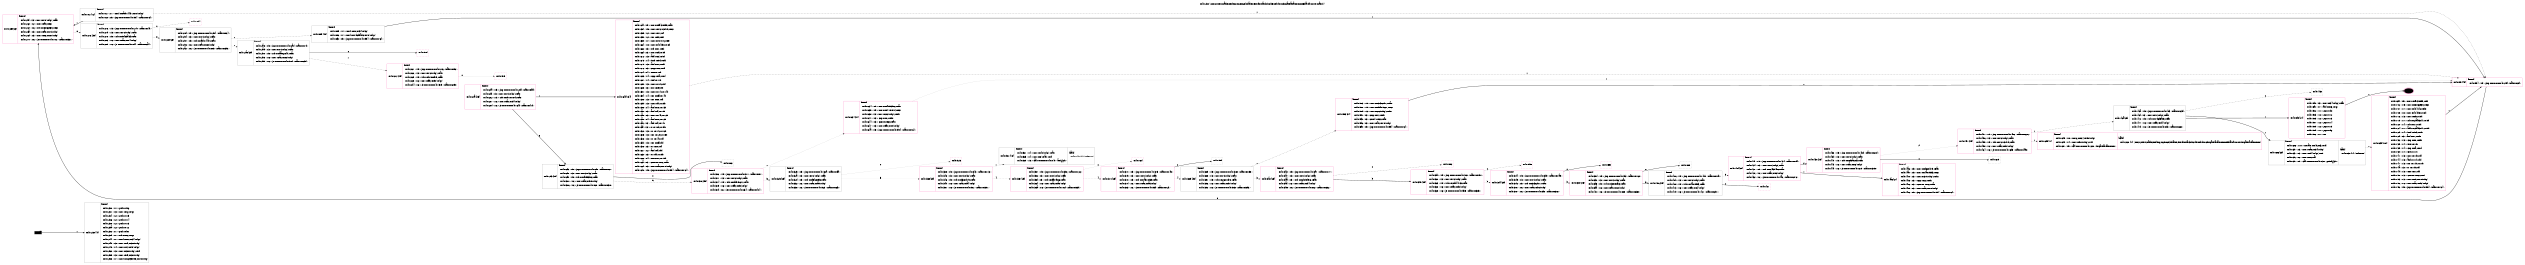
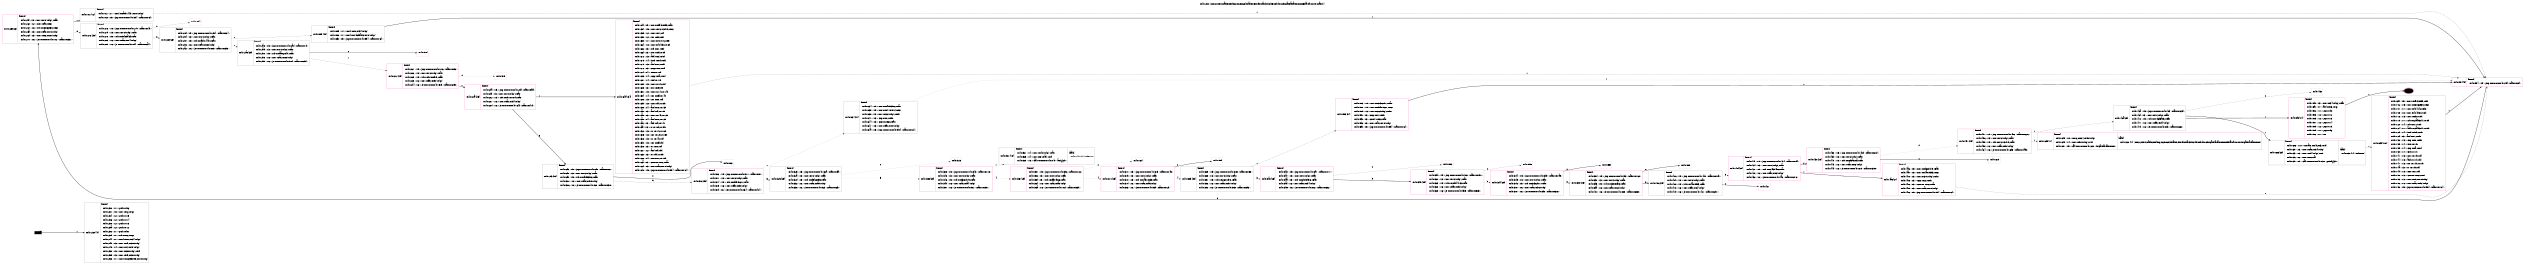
edge "0x401761 [12]" -> "0x40125f [23]": reversed
edge "0x4012c1 [25]" -> "0x4012da [25]": added, label "7"
edge "0x4014a6 [27]" -> "0x401994 [5]": added, label "1"
